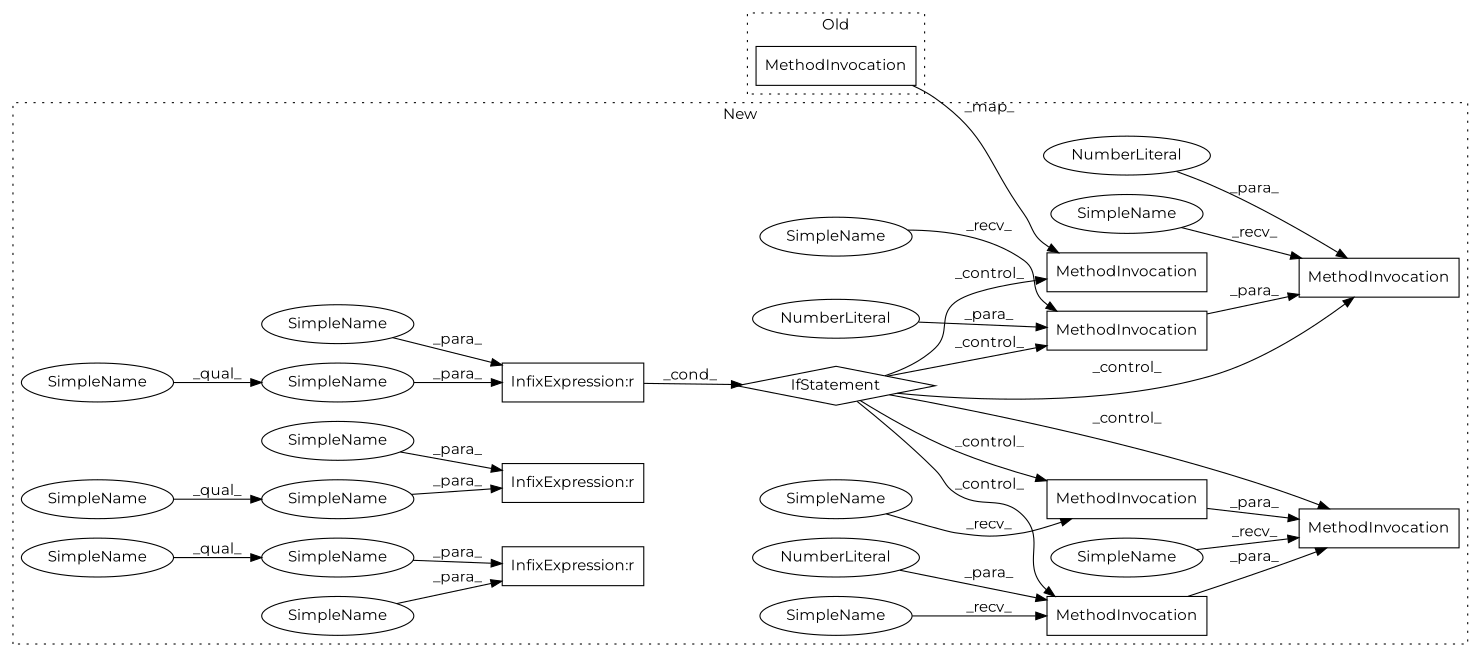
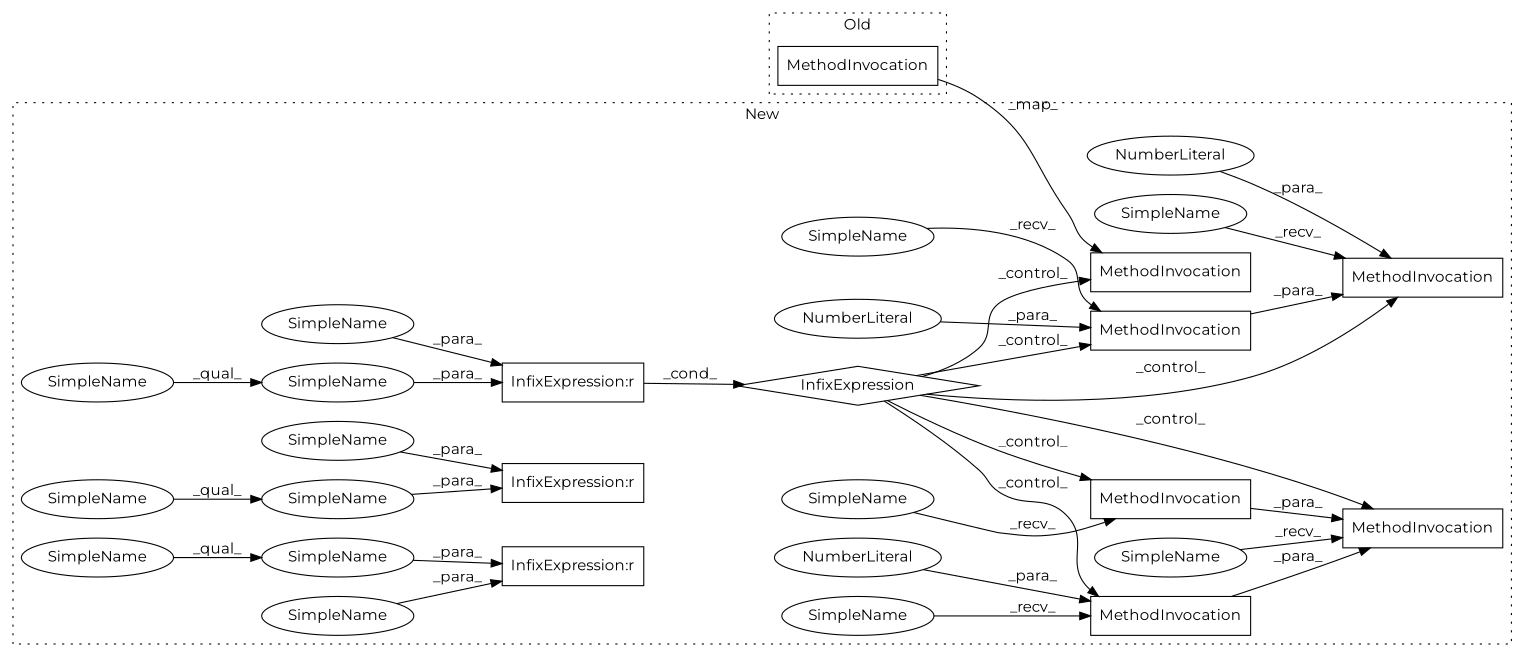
node "IfStatement": label "IfStatement" -> "InfixExpression"
